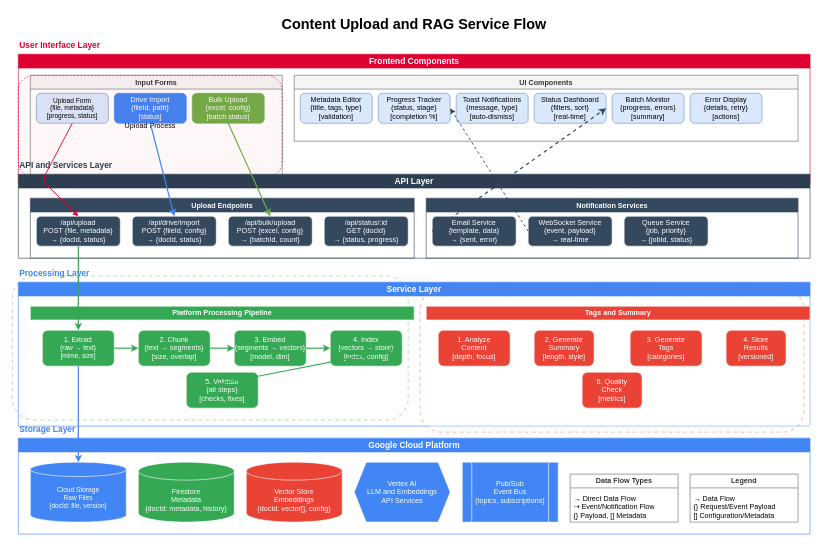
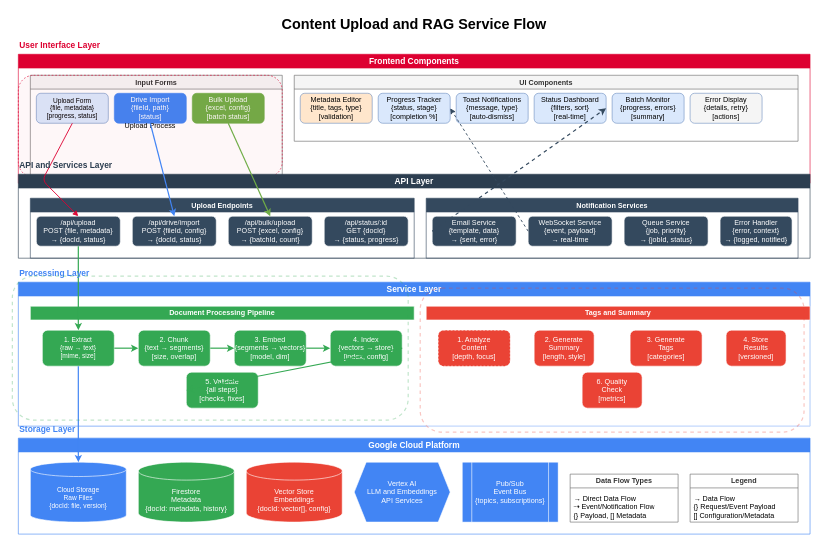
node "Metadata Editor {title, tags, type} [validation]": fillcolor #dae8fc -> #ffe6cc
node "Error Display {details, retry} [actions]": fillcolor #dae8fc -> #f5f5f5
node "Error Handler {error, context} → {logged, notified}": added
node "Platform Processing Pipeline": label "Platform Processing Pipeline" -> "Document Processing Pipeline"
node "1. Analyze Content [depth, focus]": style solid -> dashed
